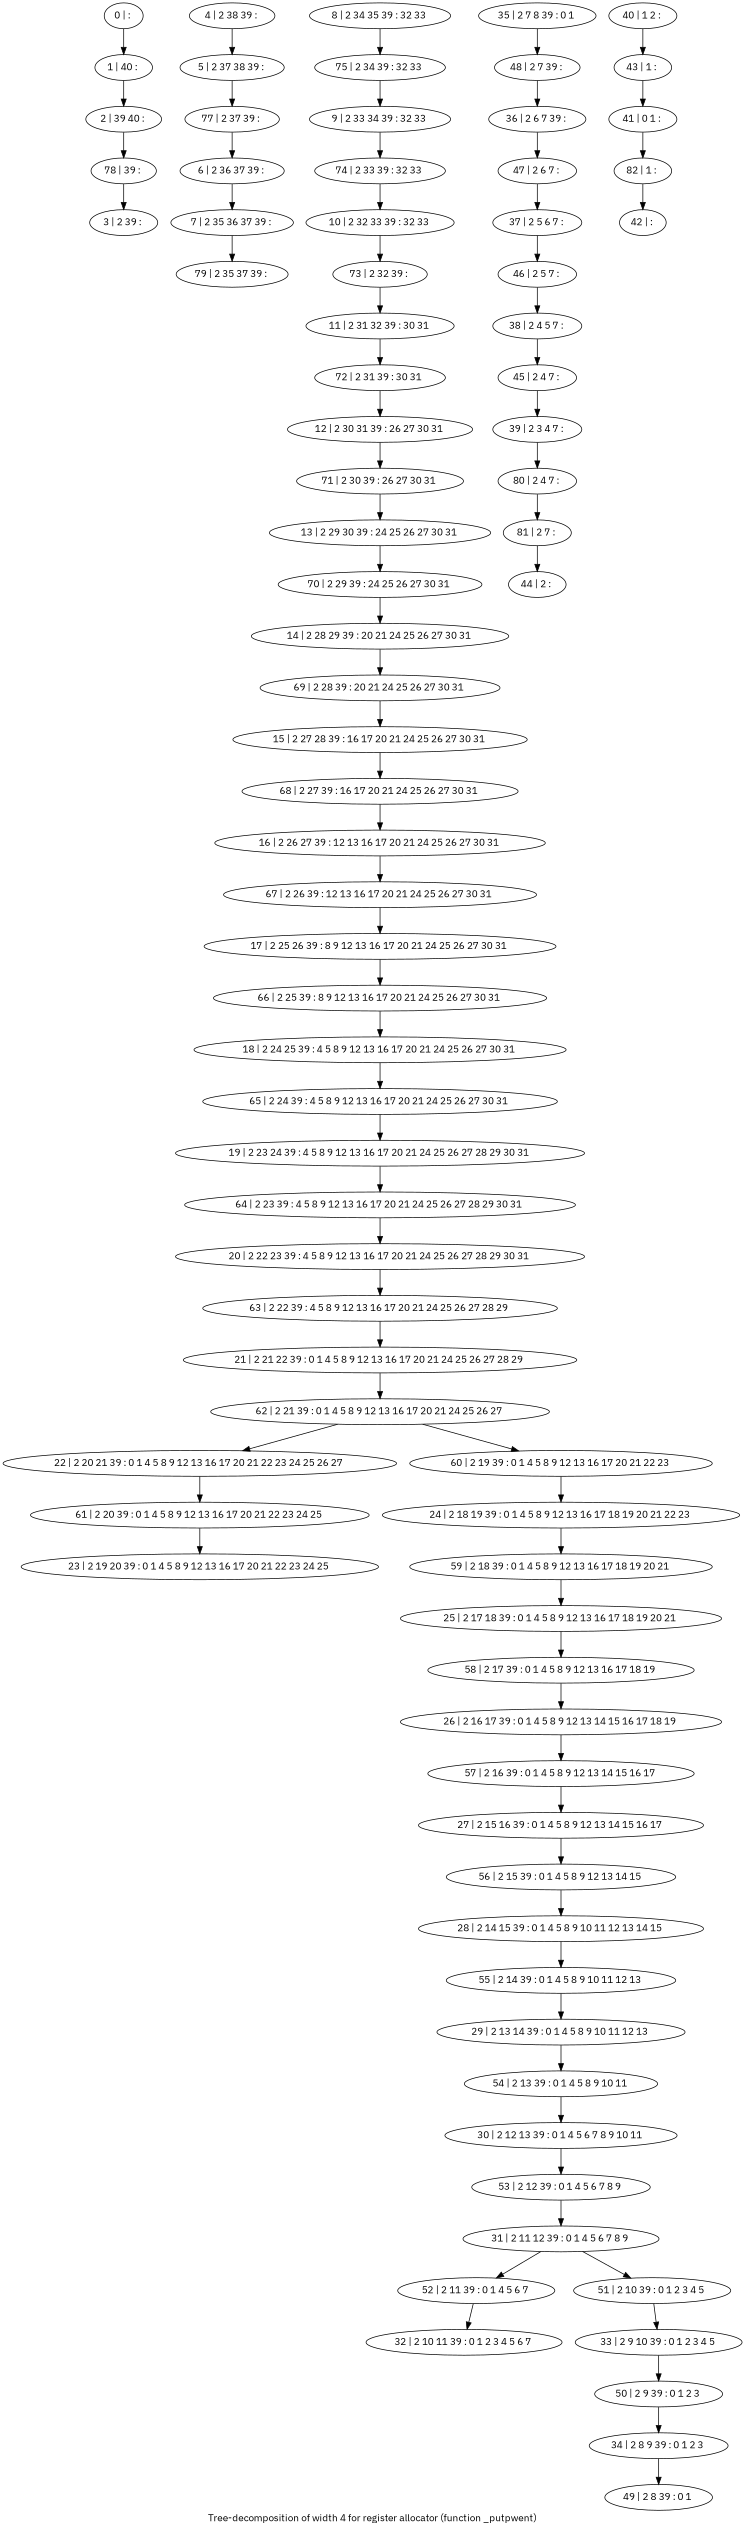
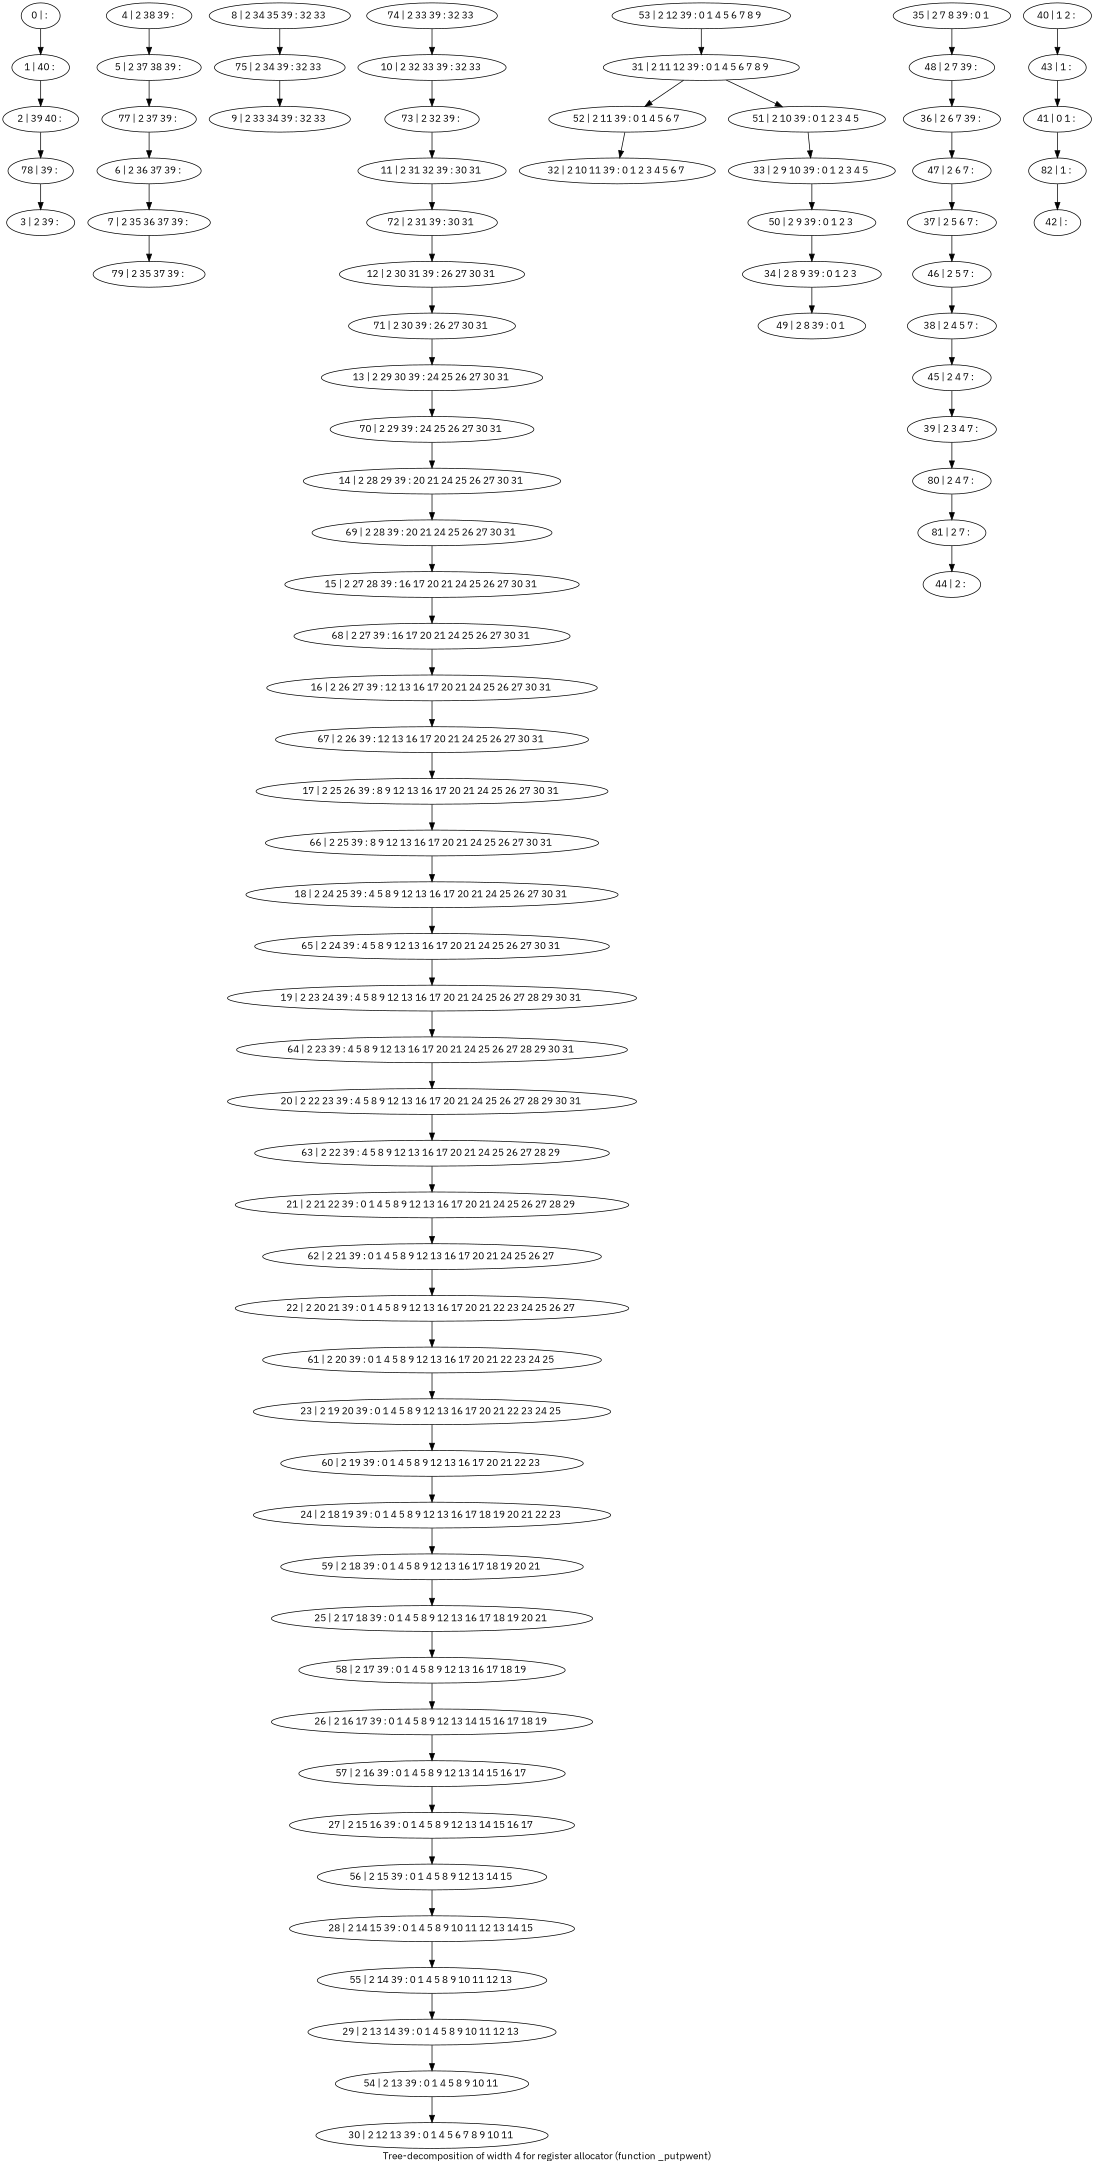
edge "9 | 2 33 34 39 : 32 33" -> "74 | 2 33 39 : 32 33": removed
edge "62 | 2 21 39 : 0 1 4 5 8 9 12 13 16 17 20 21 24 25 26 27" -> "60 | 2 19 39 : 0 1 4 5 8 9 12 13 16 17 20 21 22 23": now "23 | 2 19 20 39 : 0 1 4 5 8 9 12 13 16 17 20 21 22 23 24 25" -> "60 | 2 19 39 : 0 1 4 5 8 9 12 13 16 17 20 21 22 23"
edge "30 | 2 12 13 39 : 0 1 4 5 6 7 8 9 10 11" -> "53 | 2 12 39 : 0 1 4 5 6 7 8 9": removed
